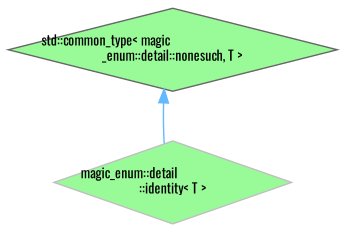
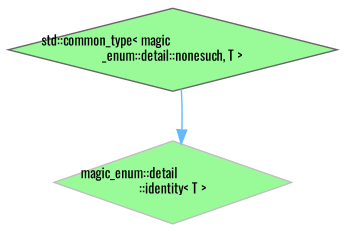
edge "magic_enum::detail ::identity< T >" -> "std::common_type< magic _enum::detail::nonesuch, T >": reversed
